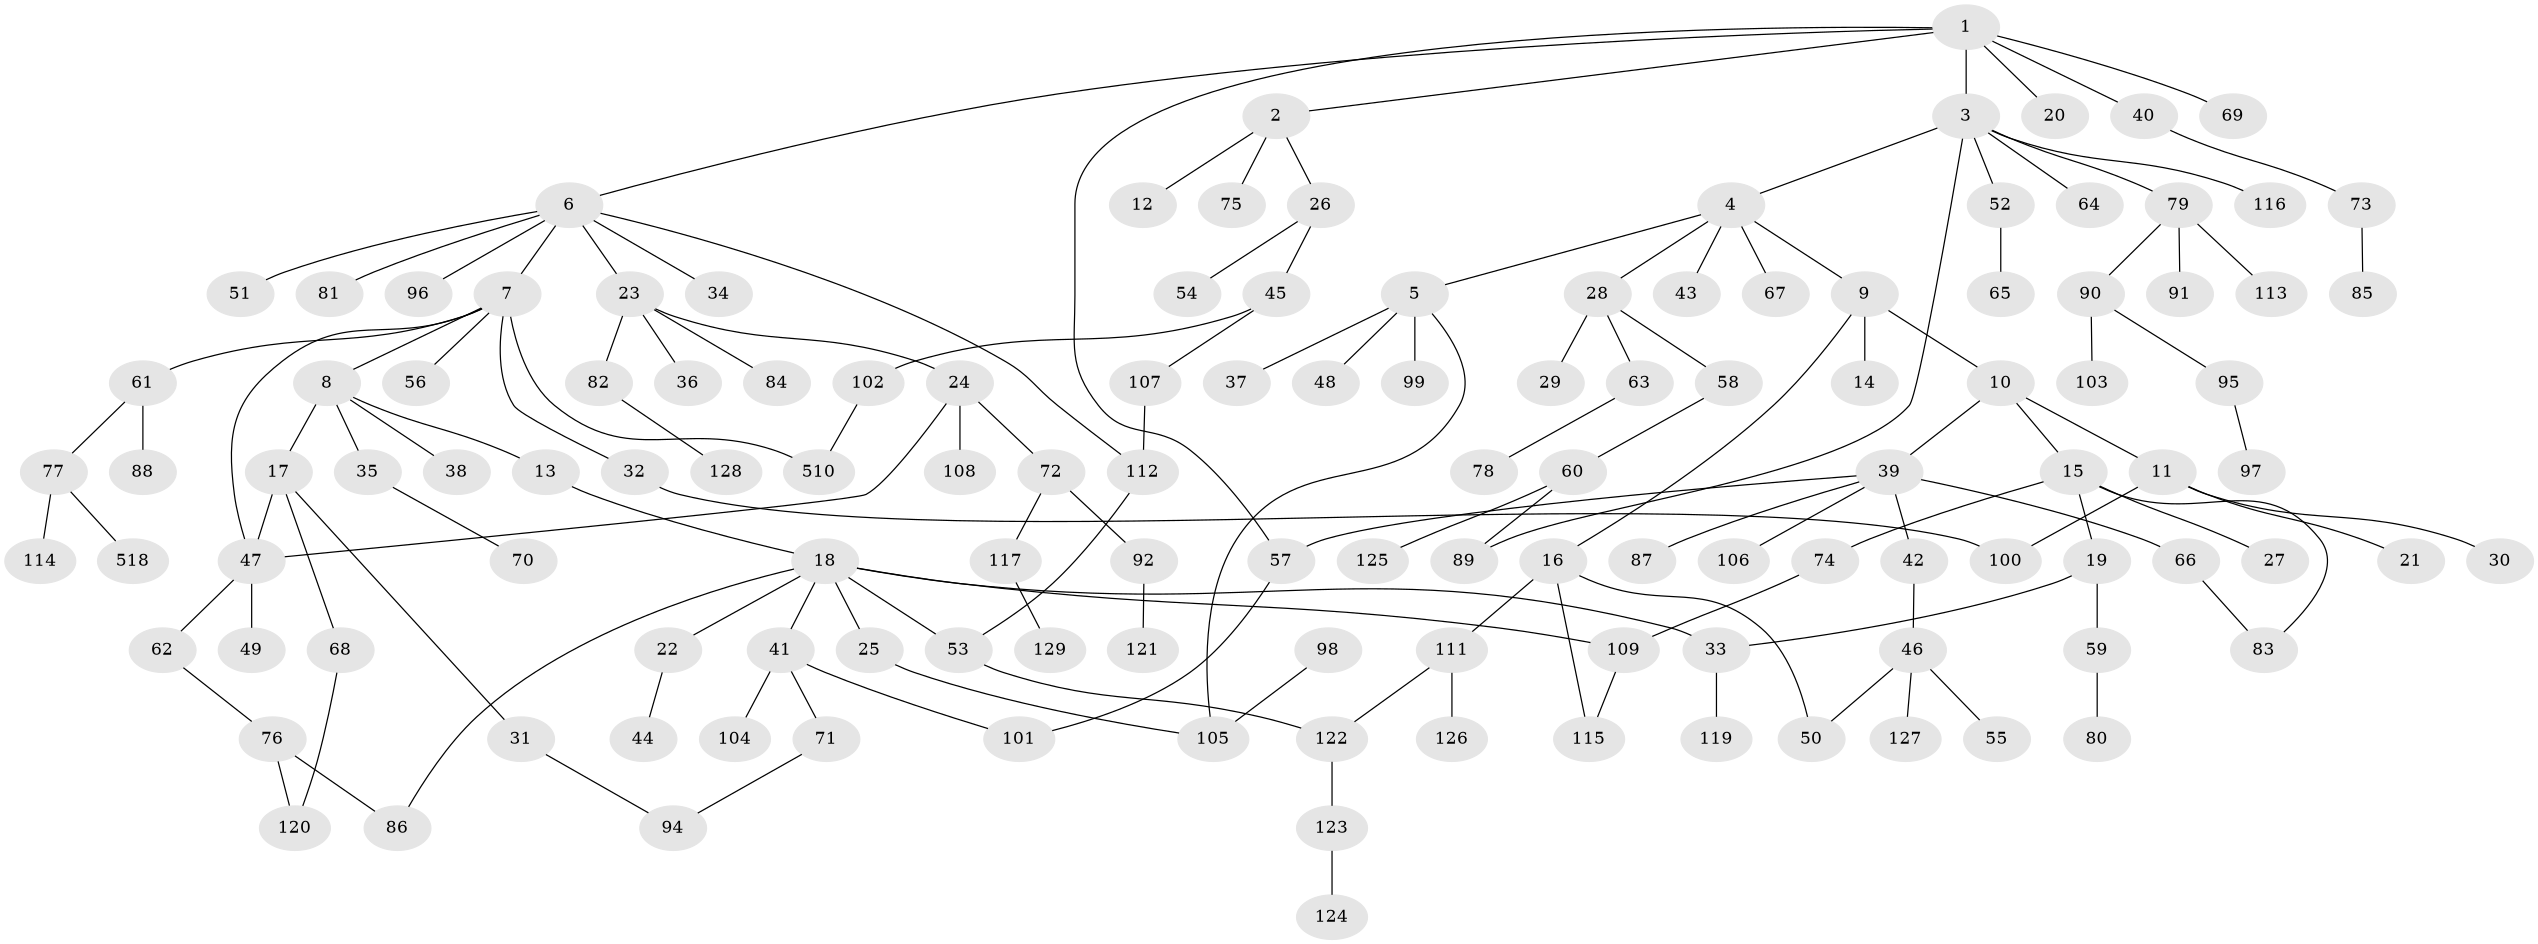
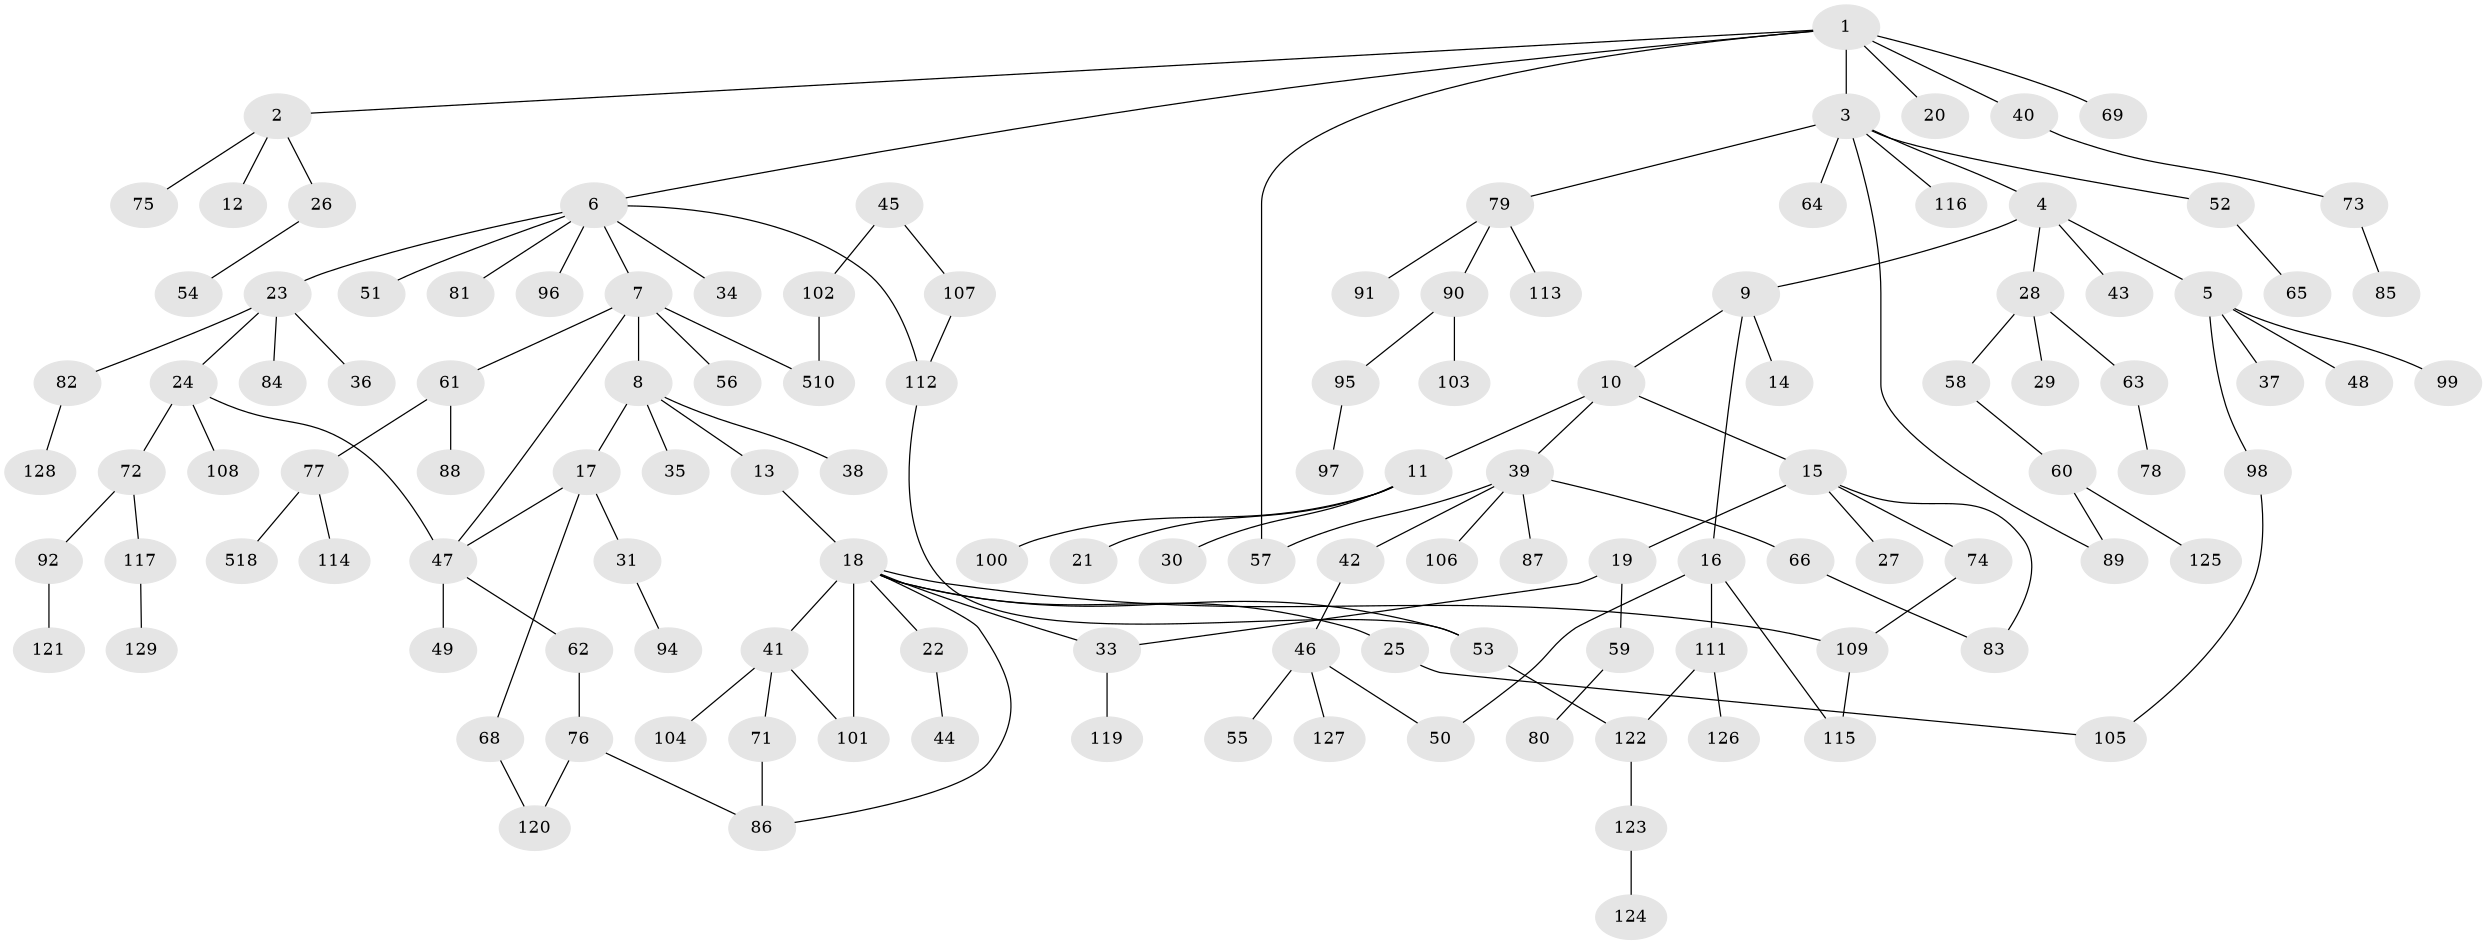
edge "26" -- "45": removed
node "67": removed
node "32": removed
edge "5" -- "105": now "5" -- "98"
node "70": removed
edge "57" -- "101": now "18" -- "101"
edge "71" -- "94": now "71" -- "86"
